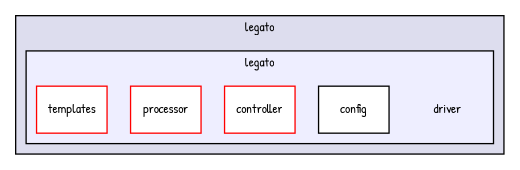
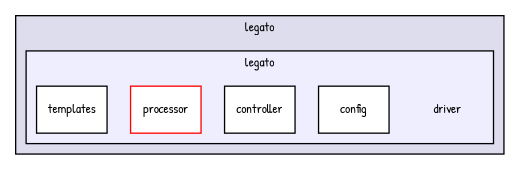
node "templates": color red -> black
node "controller": color red -> black
